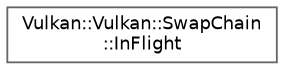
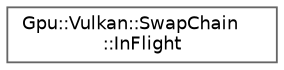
node "Vulkan::Vulkan::SwapChain ::InFlight": label "Vulkan::Vulkan::SwapChain ::InFlight" -> "Gpu::Vulkan::SwapChain ::InFlight"
